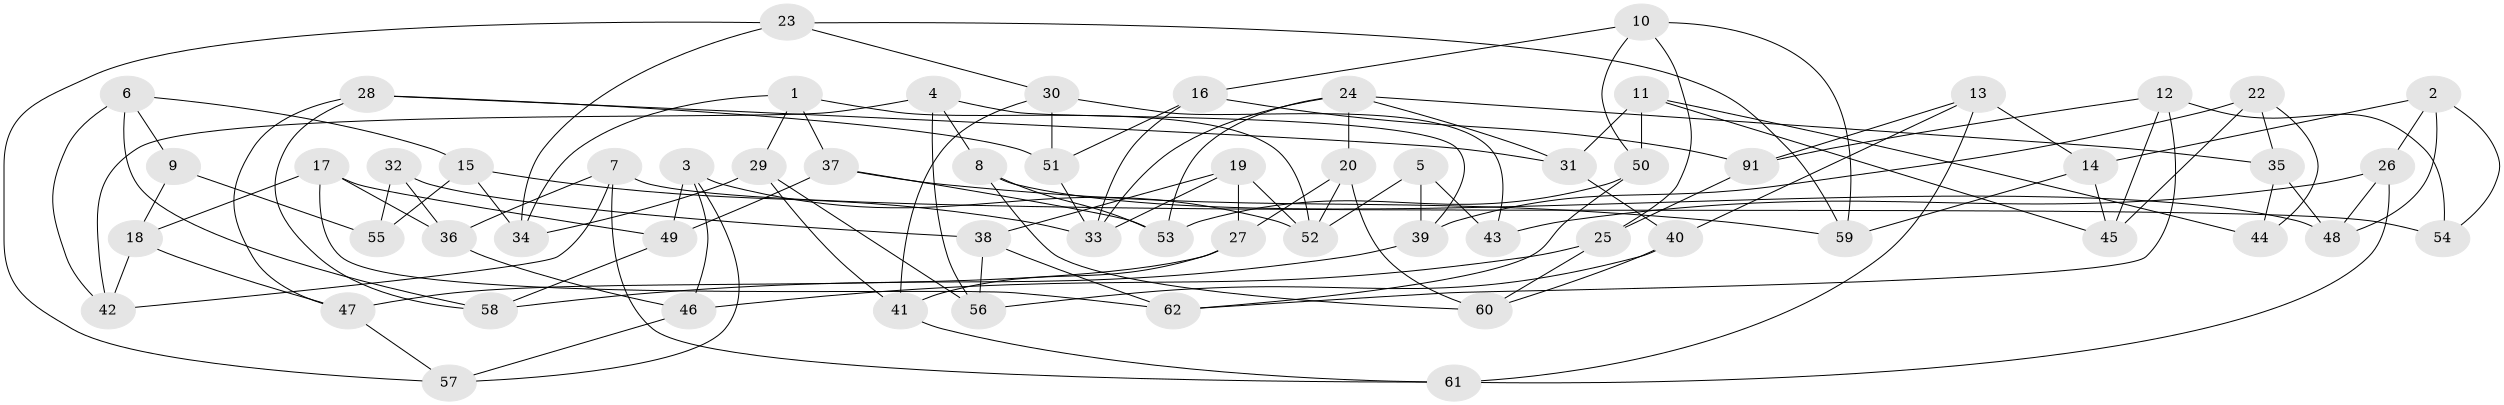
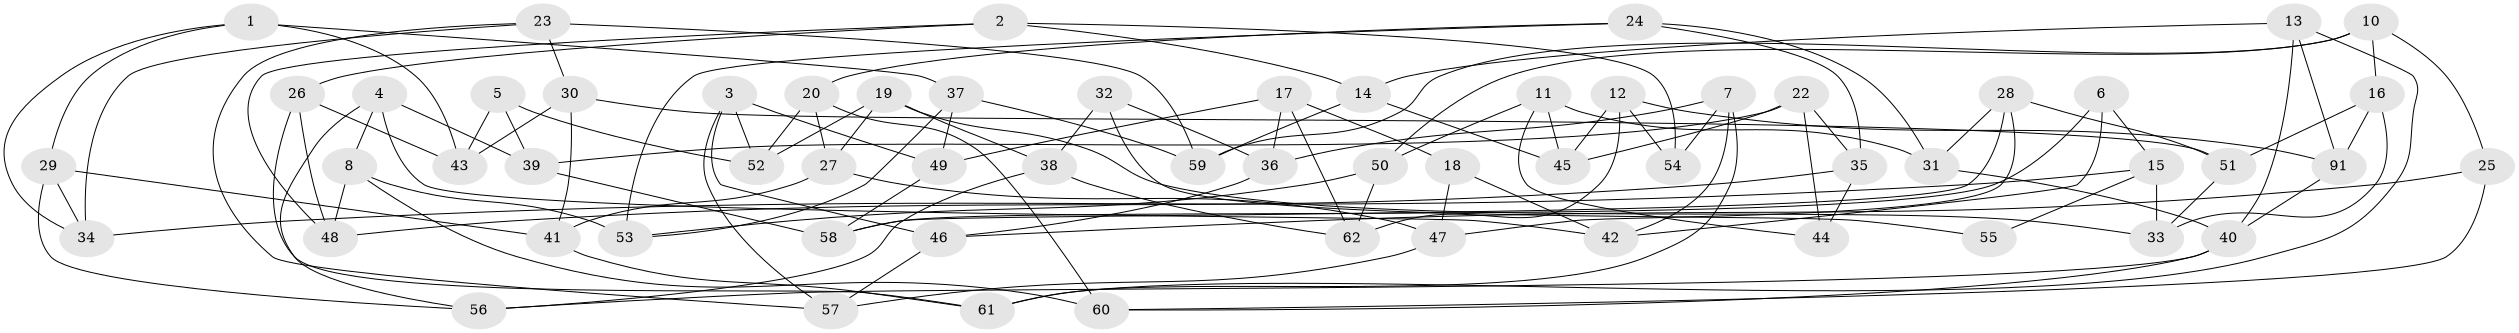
edge "1" -- "52": now "1" -- "43"
edge "24" -- "33": removed
node "9": removed
edge "91" -- "25": now "91" -- "40"
